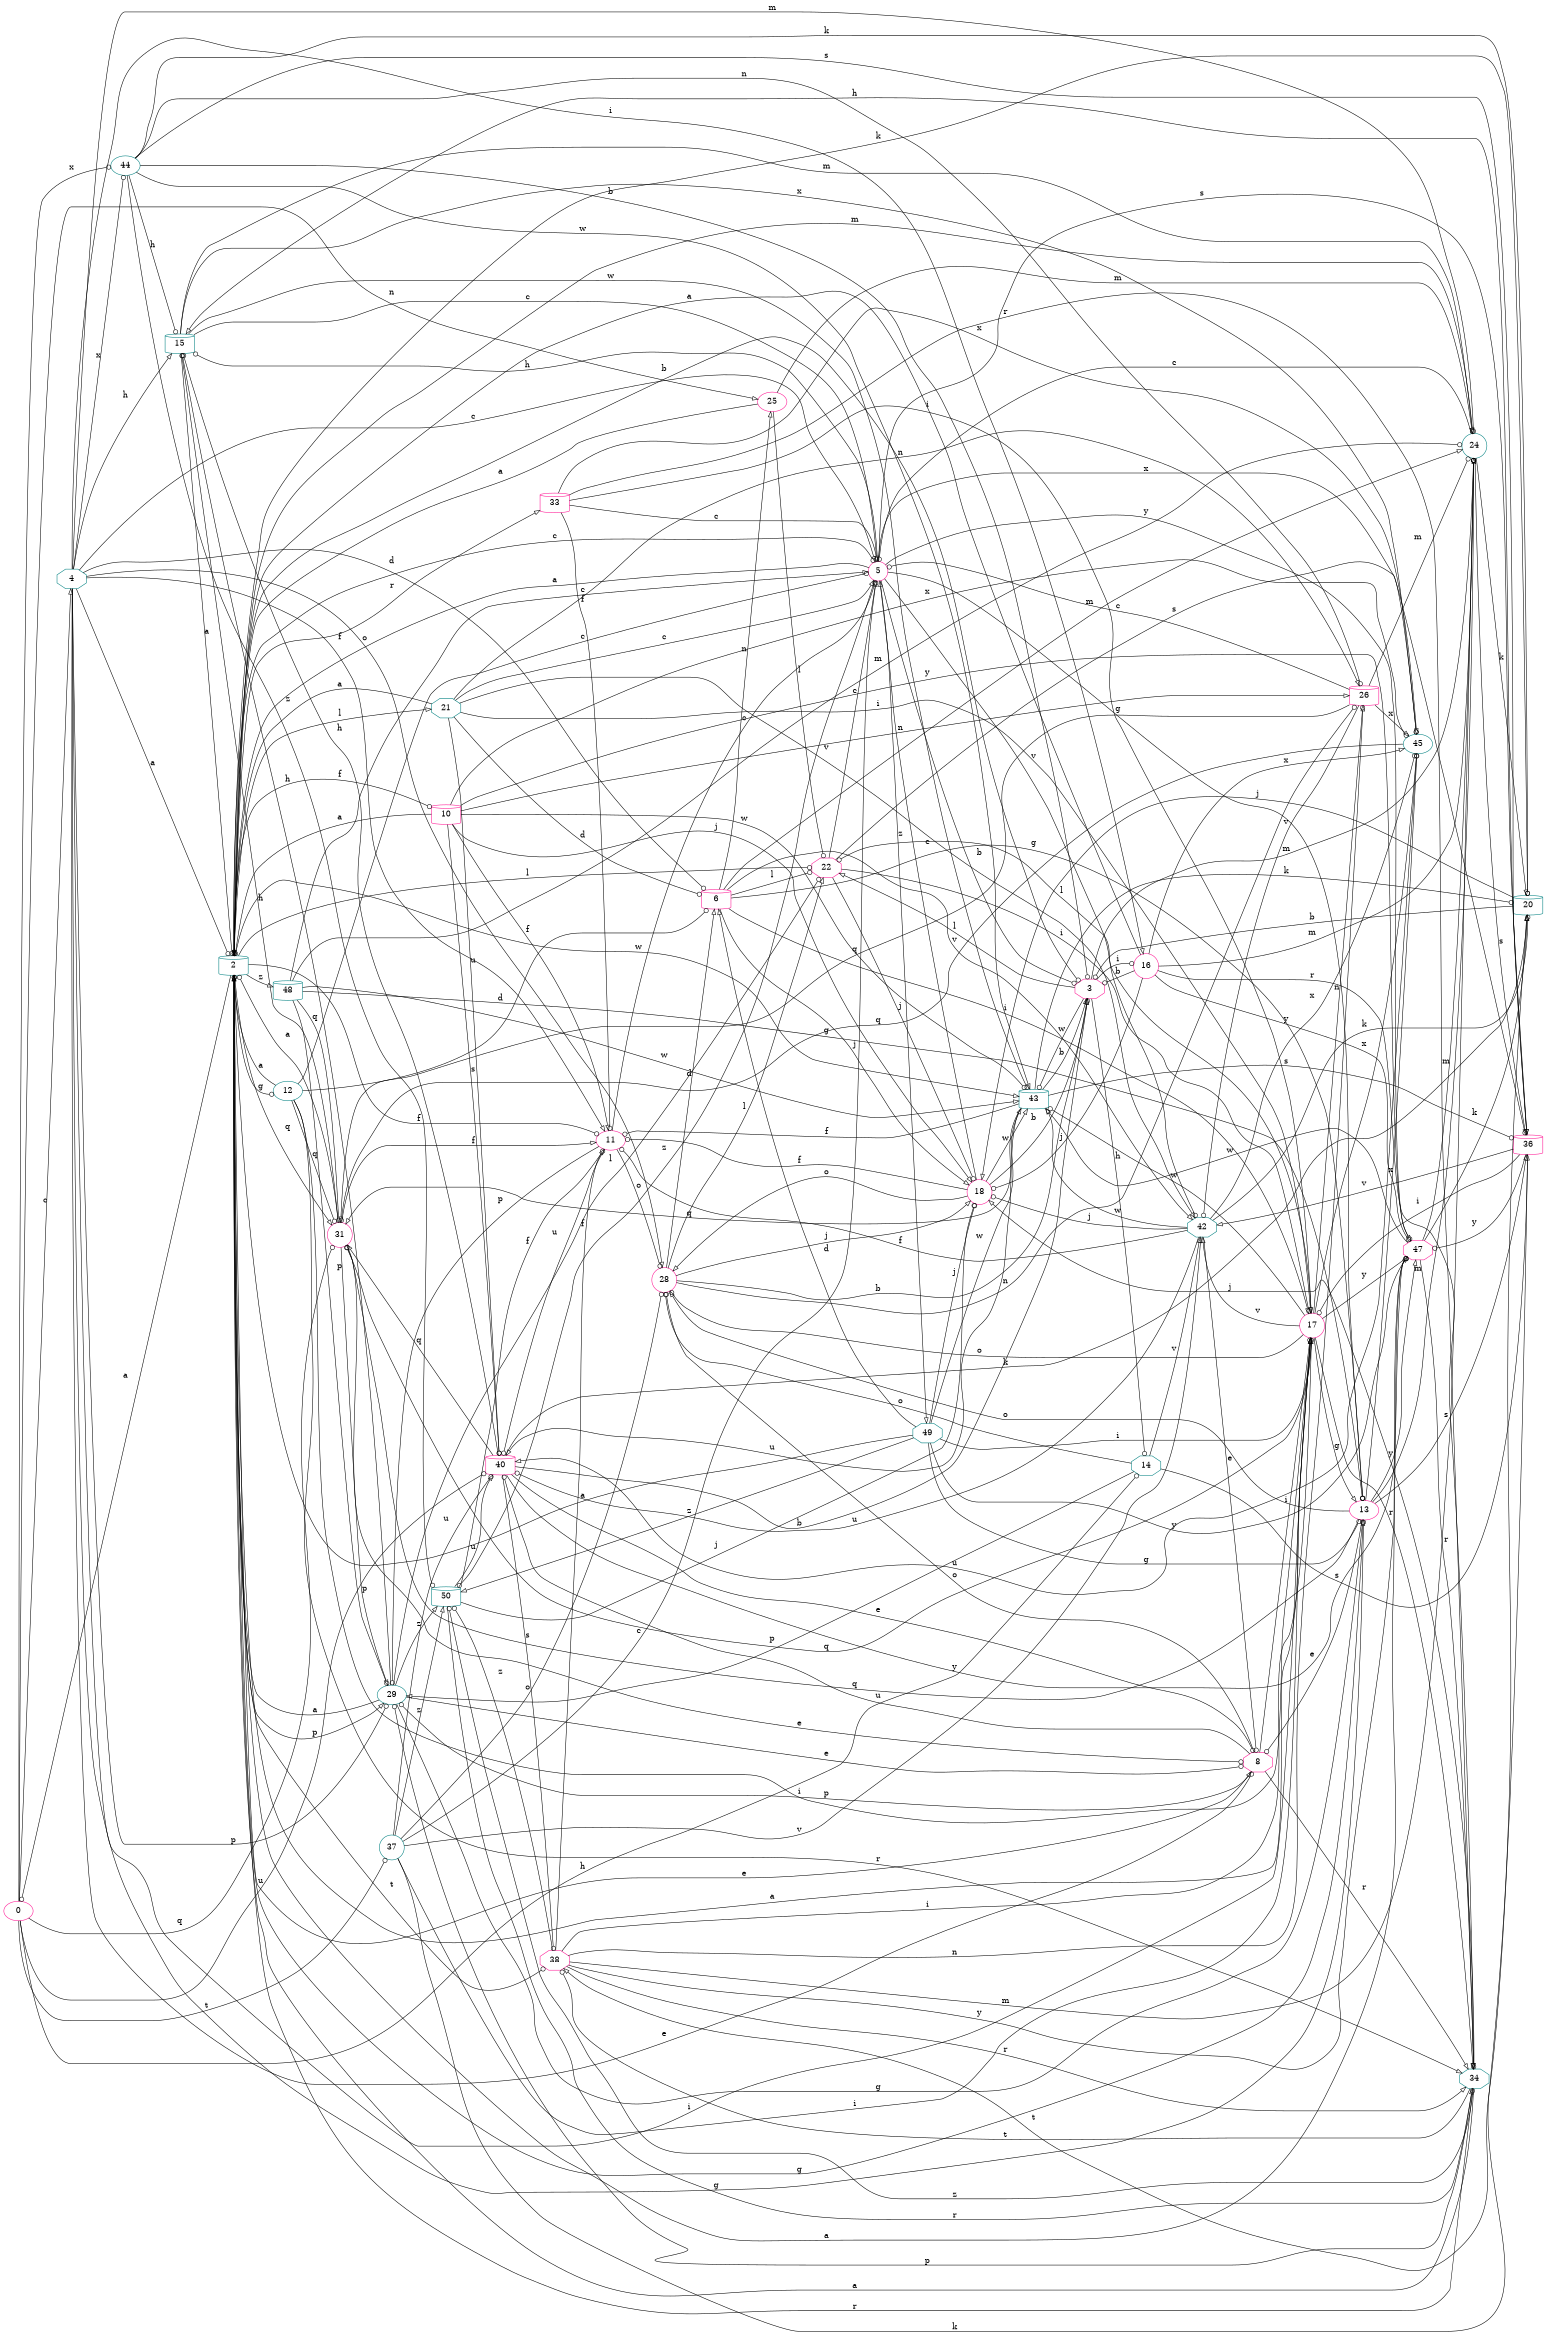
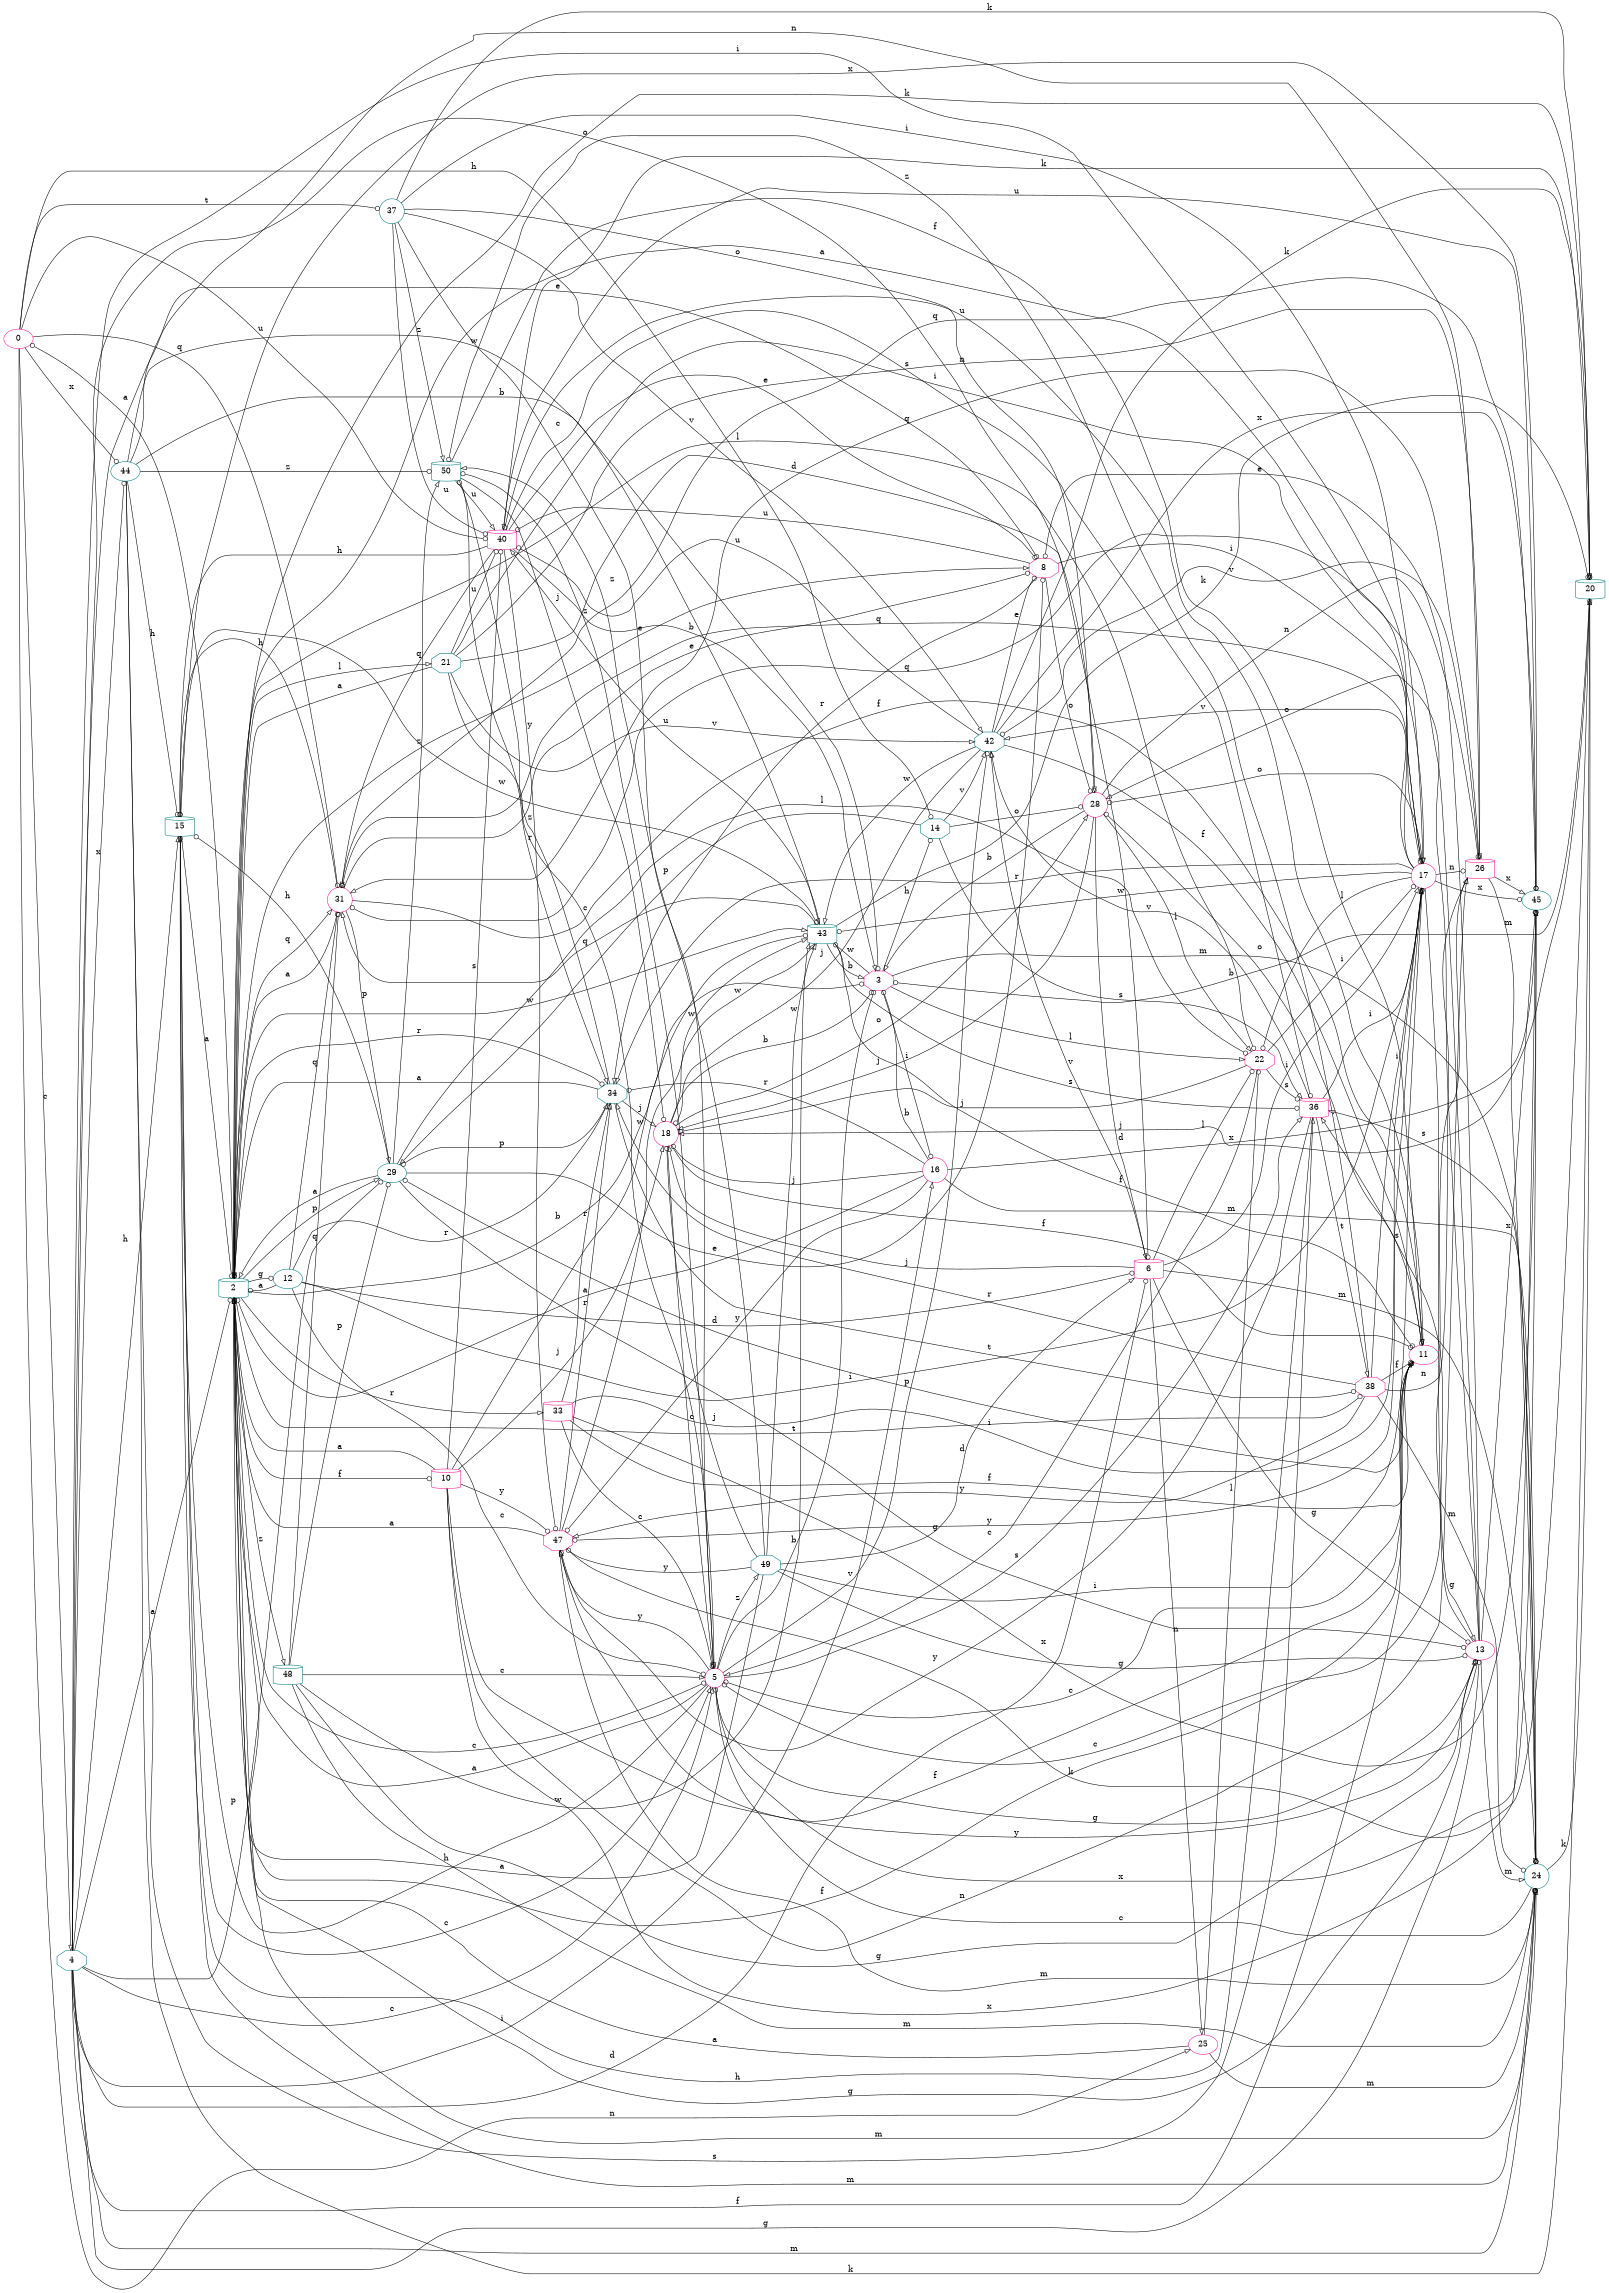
edge "40" -> "38": now "40" -> "36"
edge "8" -> "29": removed, label "p"
